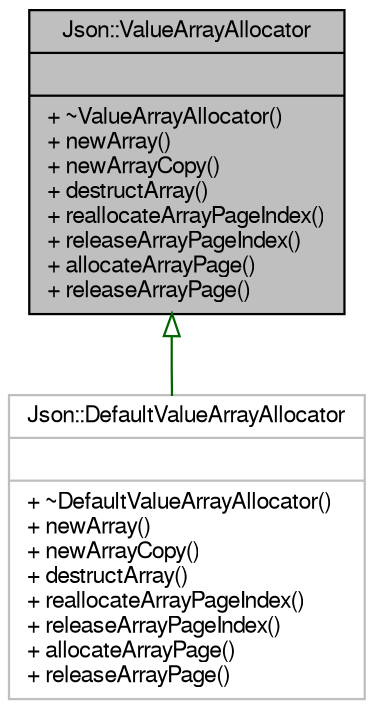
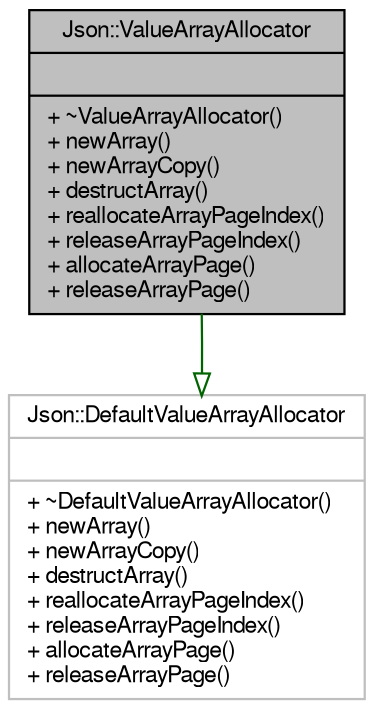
edge "Json::DefaultValueArrayAllocator" -> "Json::ValueArrayAllocator": reversed
